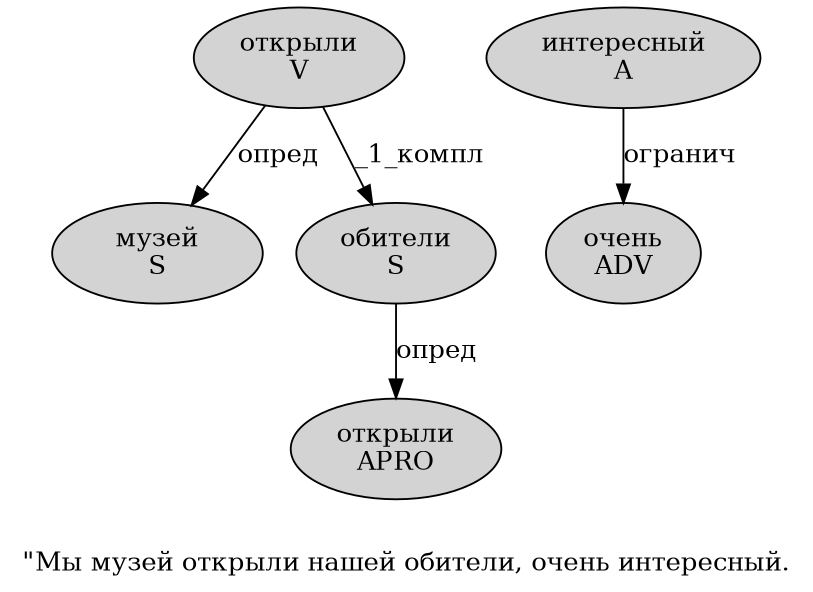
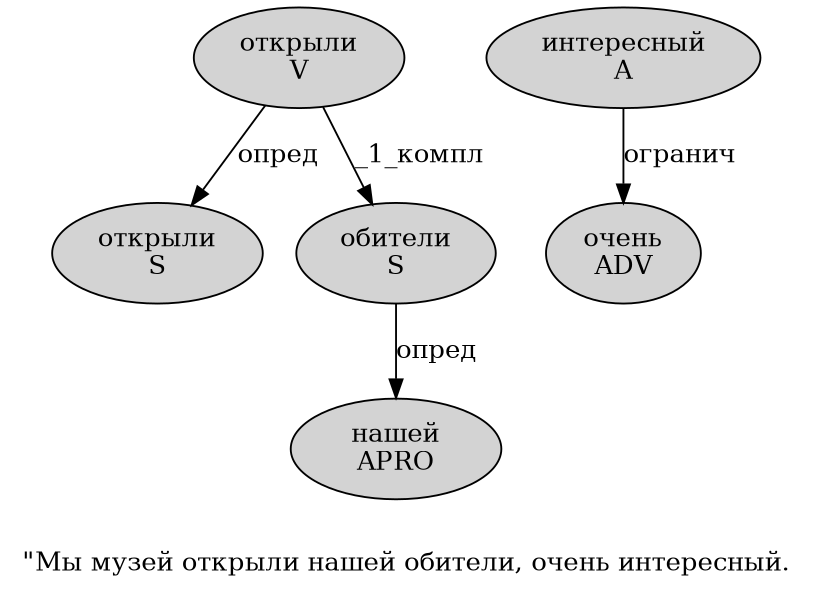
node "музей S": label "музей S" -> "открыли S"
node "открыли APRO": label "открыли APRO" -> "нашей APRO"
